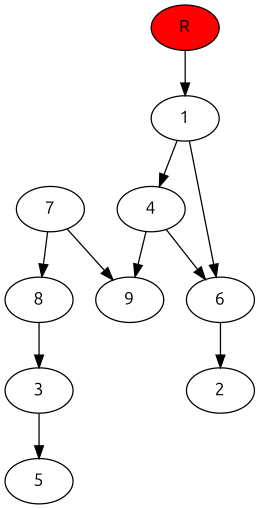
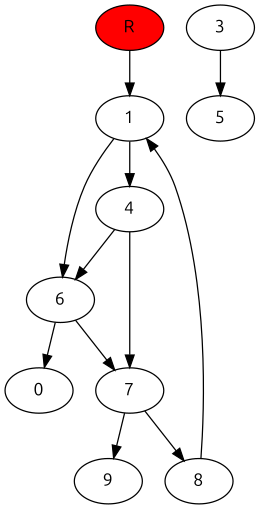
edge "4" -> "9": now "4" -> "7"
edge "8" -> "3": now "8" -> "1"
edge "6" -> "7": added
node "2": label "2" -> "0"
